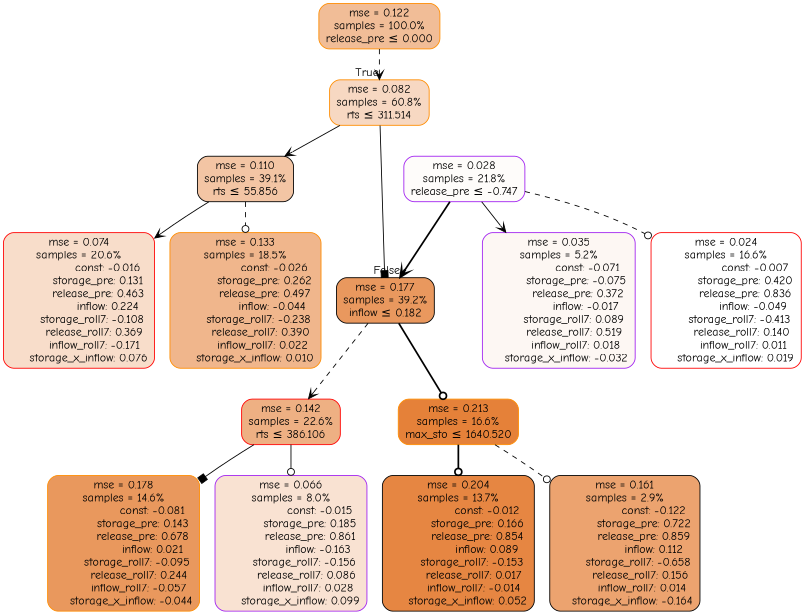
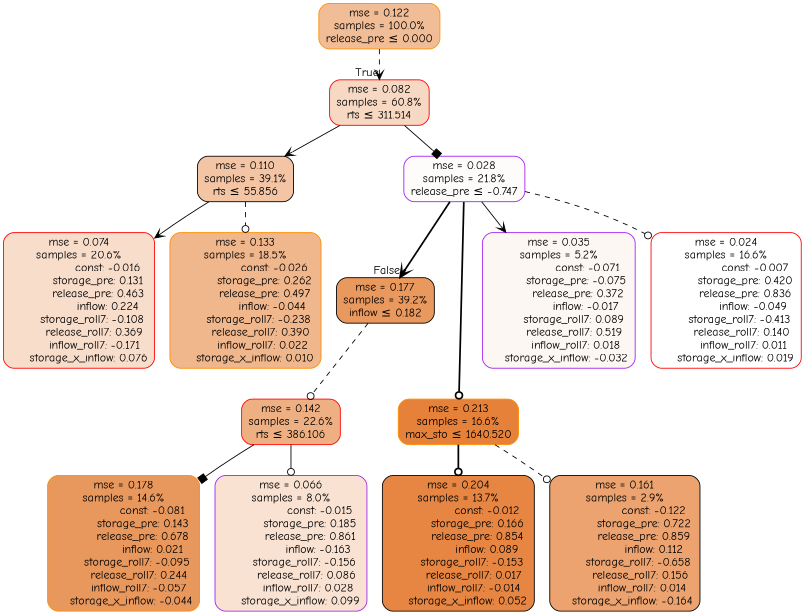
node "mse = 0.082 samples = 60.8% rts ≤ 311.514": color darkorange -> red
edge "mse = 0.082 samples = 60.8% rts ≤ 311.514" -> "mse = 0.177 samples = 39.2% inflow ≤ 0.182": now "mse = 0.082 samples = 60.8% rts ≤ 311.514" -> "mse = 0.028 samples = 21.8% release_pre ≤ -0.747"
edge "mse = 0.177 samples = 39.2% inflow ≤ 0.182" -> "mse = 0.142 samples = 22.6% rts ≤ 386.106": arrowhead vee -> odot
edge "mse = 0.177 samples = 39.2% inflow ≤ 0.182" -> "mse = 0.213 samples = 16.6% max_sto ≤ 1640.520": now "mse = 0.028 samples = 21.8% release_pre ≤ -0.747" -> "mse = 0.213 samples = 16.6% max_sto ≤ 1640.520"
